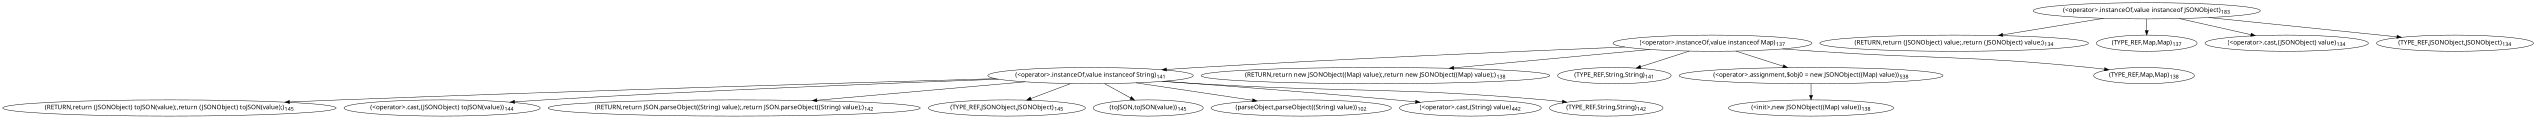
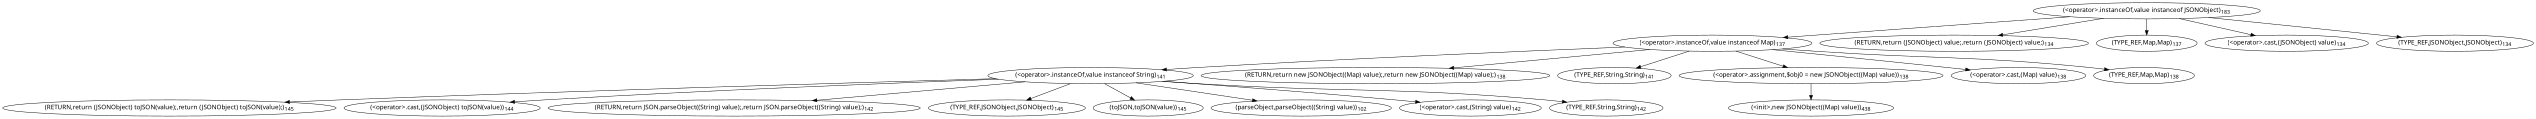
edge "(<operator>.instanceOf,value instanceof JSONObject)" -> "(<operator>.instanceOf,value instanceof Map)": added
node "(<operator>.assignment,$obj0 = new JSONObject((Map) value))": text "538" -> "138"
node "(<operator>.cast,(Map) value)": added
node "(<operator>.cast,(String) value)": text "442" -> "142"
node "(<init>,new JSONObject((Map) value))": text "138" -> "438"
